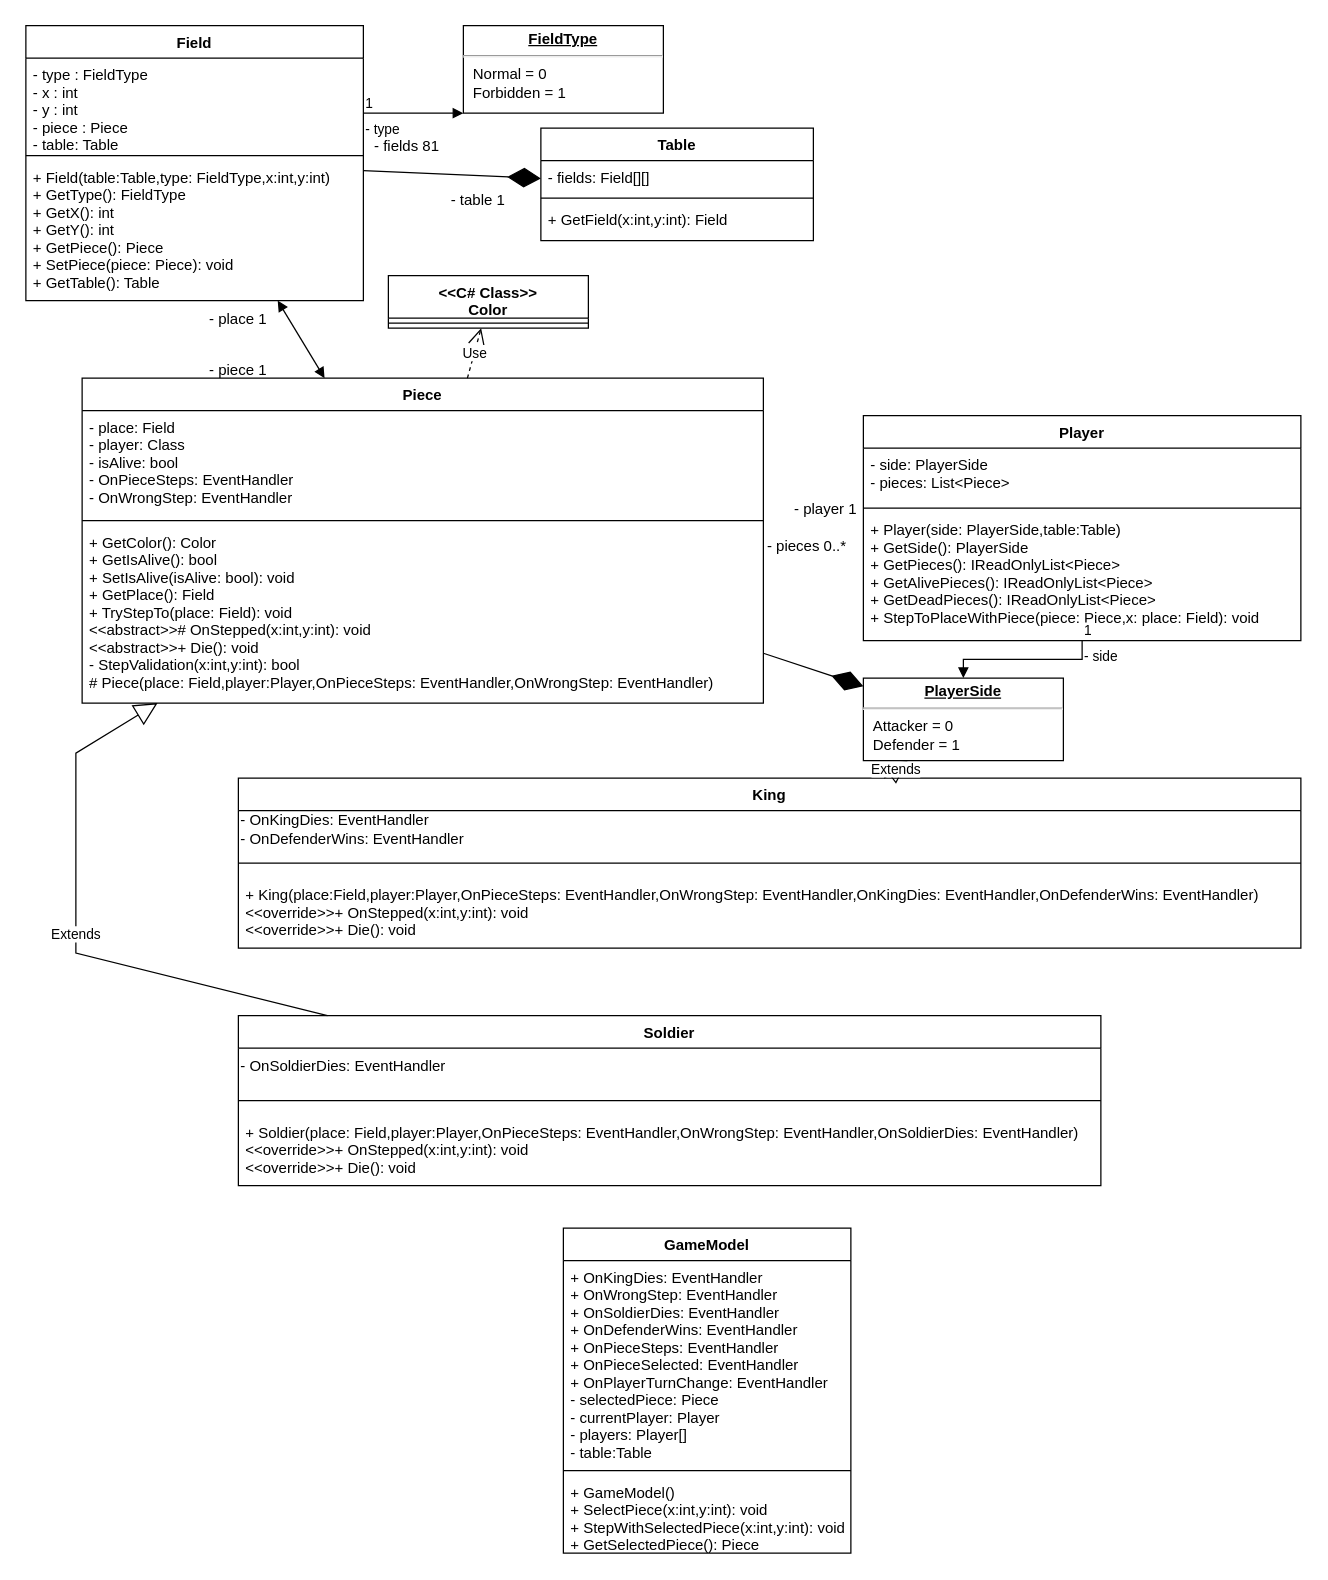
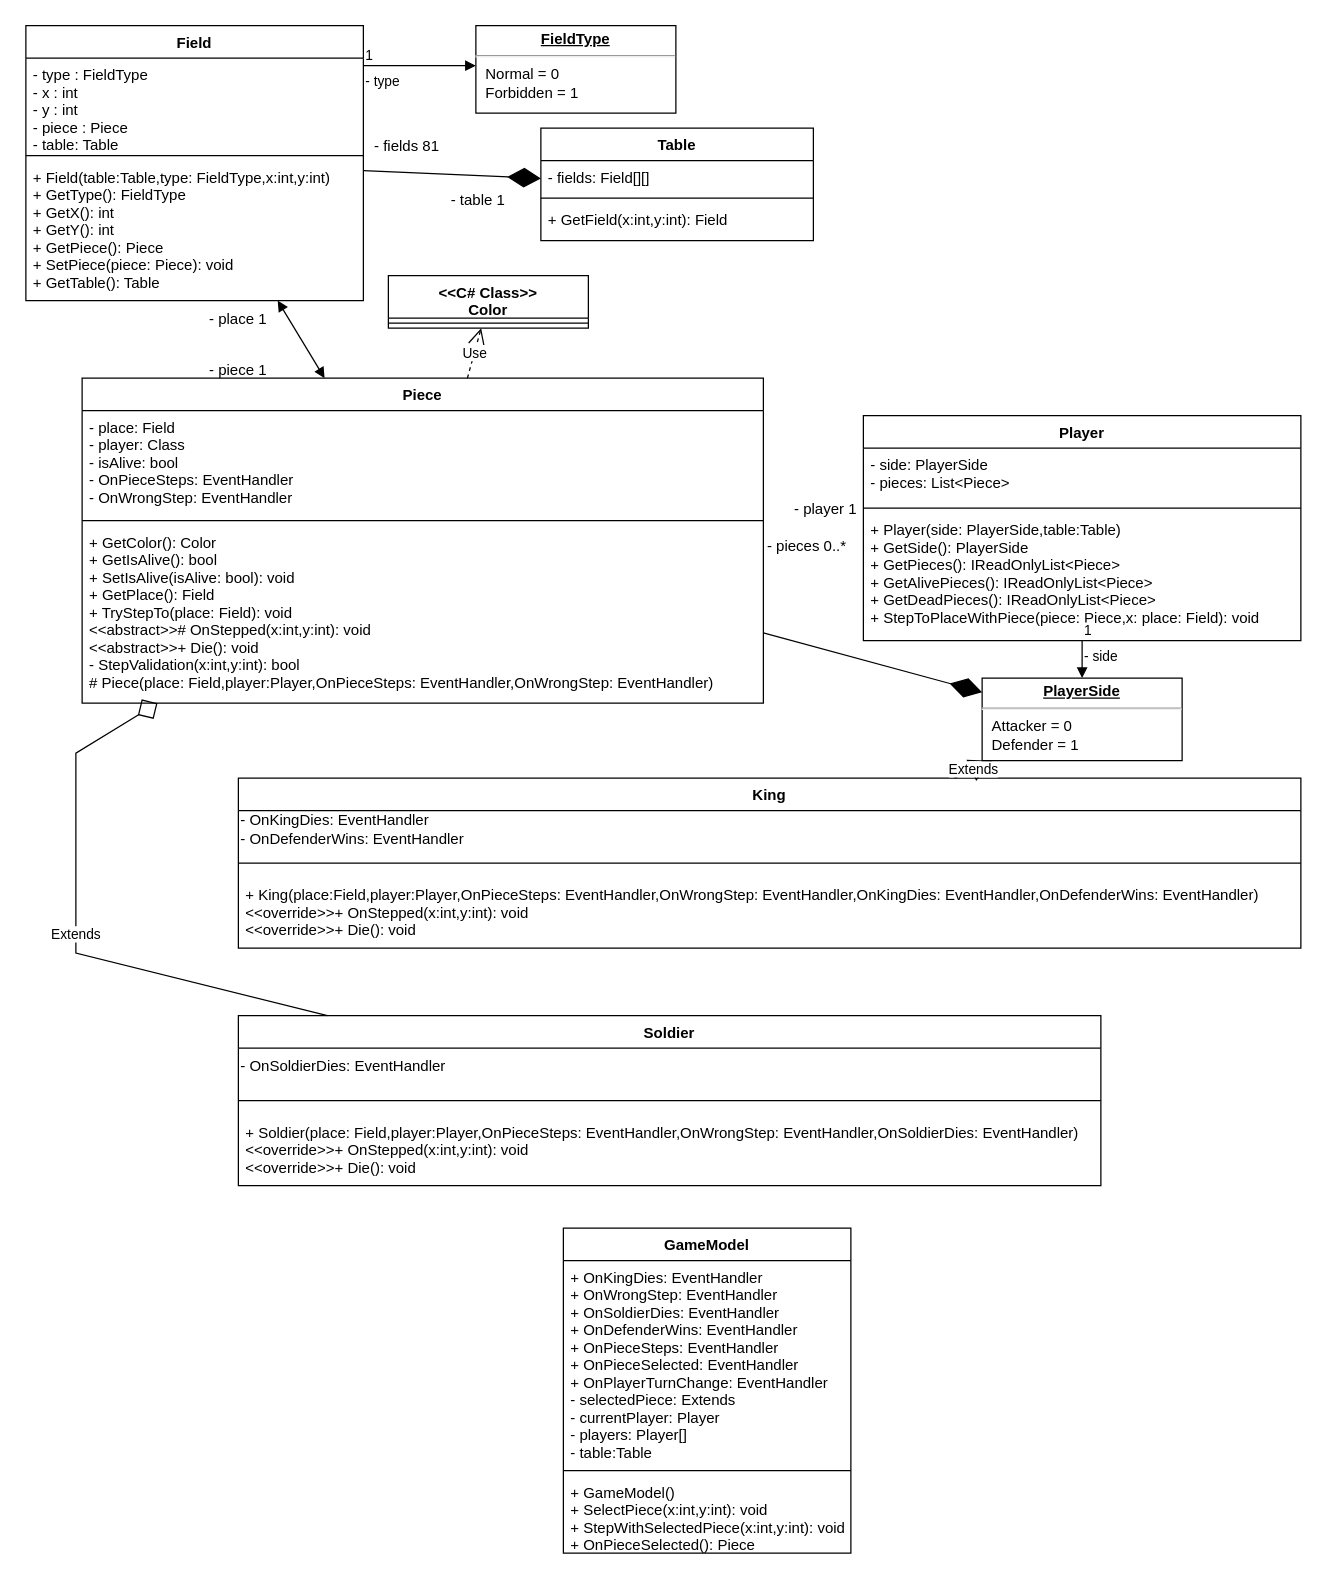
node "FieldType Normal = 0 Forbidden = 1": moved (563, 69) -> (576, 69)
edge "Soldier" -> "Piece": arrowhead block -> diamond
node "PlayerSide Attacker = 0 Defender = 1": moved (963, 719) -> (1082, 719)
node "+ OnKingDies: EventHandler + OnWrongStep: EventHandler + OnSoldierDies: EventHandler + OnDefenderWins: EventHandler + OnPieceSteps: EventHandler + OnPieceSelected: EventHandler + OnPlayerTurnChange: EventHandler - selectedPiece: Piece - currentPlayer: Player - players: Player[] - table:Table": label "+ OnKingDies: EventHandler + OnWrongStep: EventHandler + OnSoldierDies: EventHandler + OnDefenderWins: EventHandler + OnPieceSteps: EventHandler + OnPieceSelected: EventHandler + OnPlayerTurnChange: EventHandler - selectedPiece: Piece - currentPlayer: Player - players: Player[] - table:Table" -> "+ OnKingDies: EventHandler + OnWrongStep: EventHandler + OnSoldierDies: EventHandler + OnDefenderWins: EventHandler + OnPieceSteps: EventHandler + OnPieceSelected: EventHandler + OnPlayerTurnChange: EventHandler - selectedPiece: Extends - currentPlayer: Player - players: Player[] - table:Table"
node "+ GameModel() + SelectPiece(x:int,y:int): void + StepWithSelectedPiece(x:int,y:int): void + GetSelectedPiece(): Piece": label "+ GameModel() + SelectPiece(x:int,y:int): void + StepWithSelectedPiece(x:int,y:int): void + GetSelectedPiece(): Piece" -> "+ GameModel() + SelectPiece(x:int,y:int): void + StepWithSelectedPiece(x:int,y:int): void + OnPieceSelected(): Piece"
